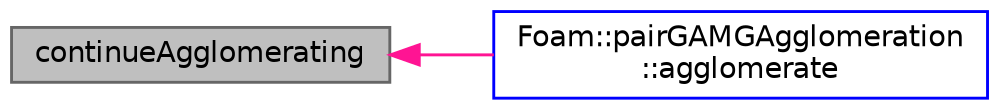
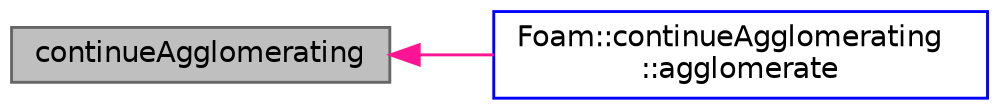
node "Foam::pairGAMGAgglomeration ::agglomerate": label "Foam::pairGAMGAgglomeration ::agglomerate" -> "Foam::continueAgglomerating ::agglomerate"
